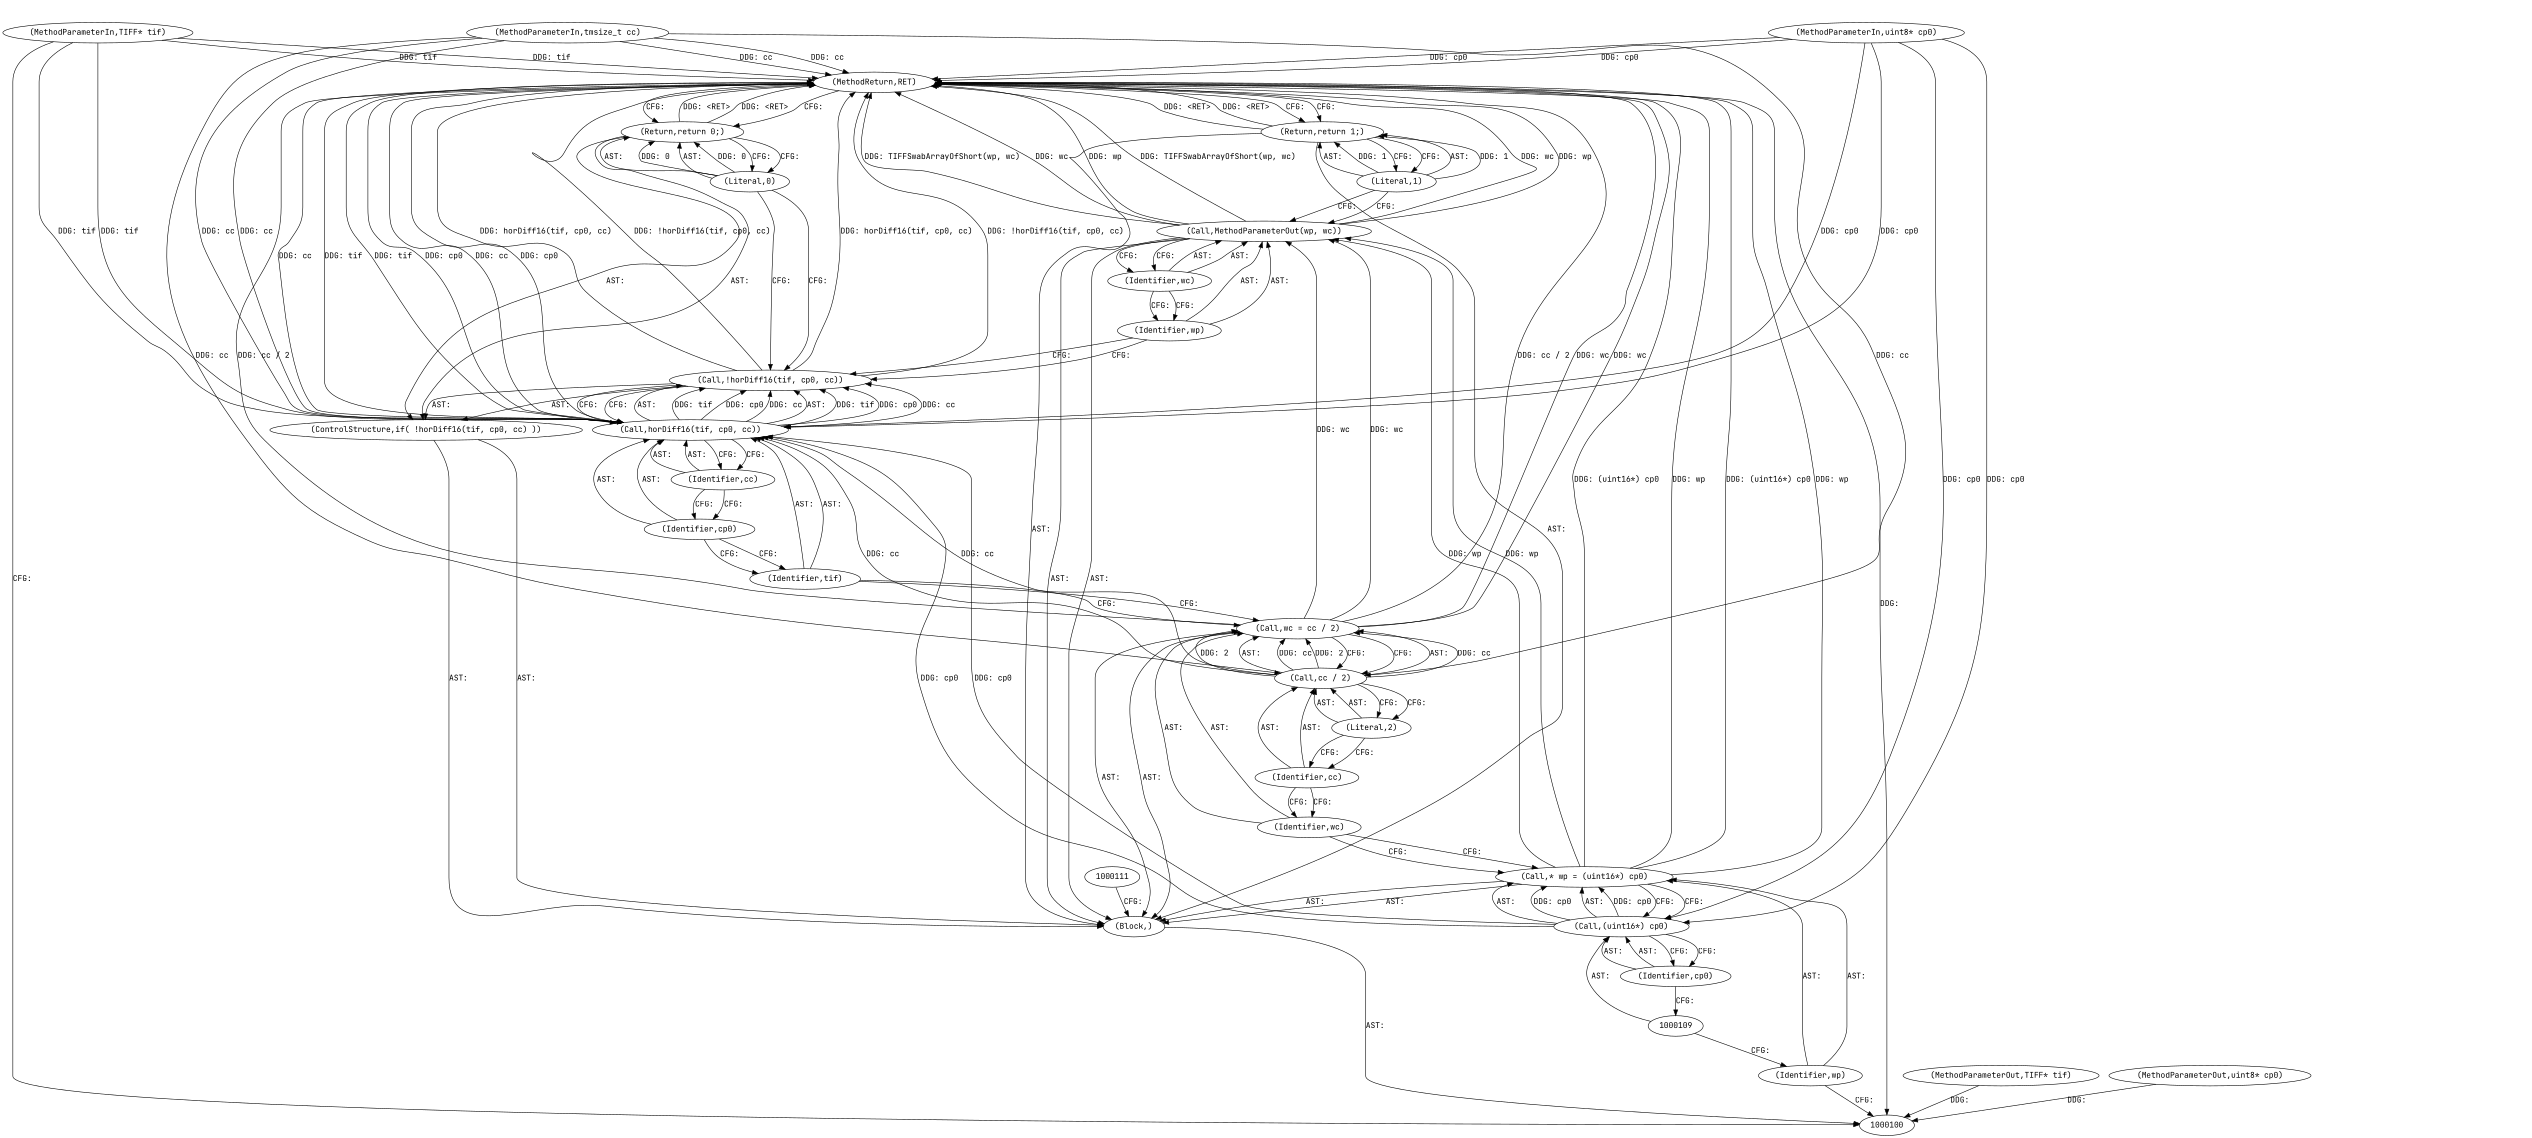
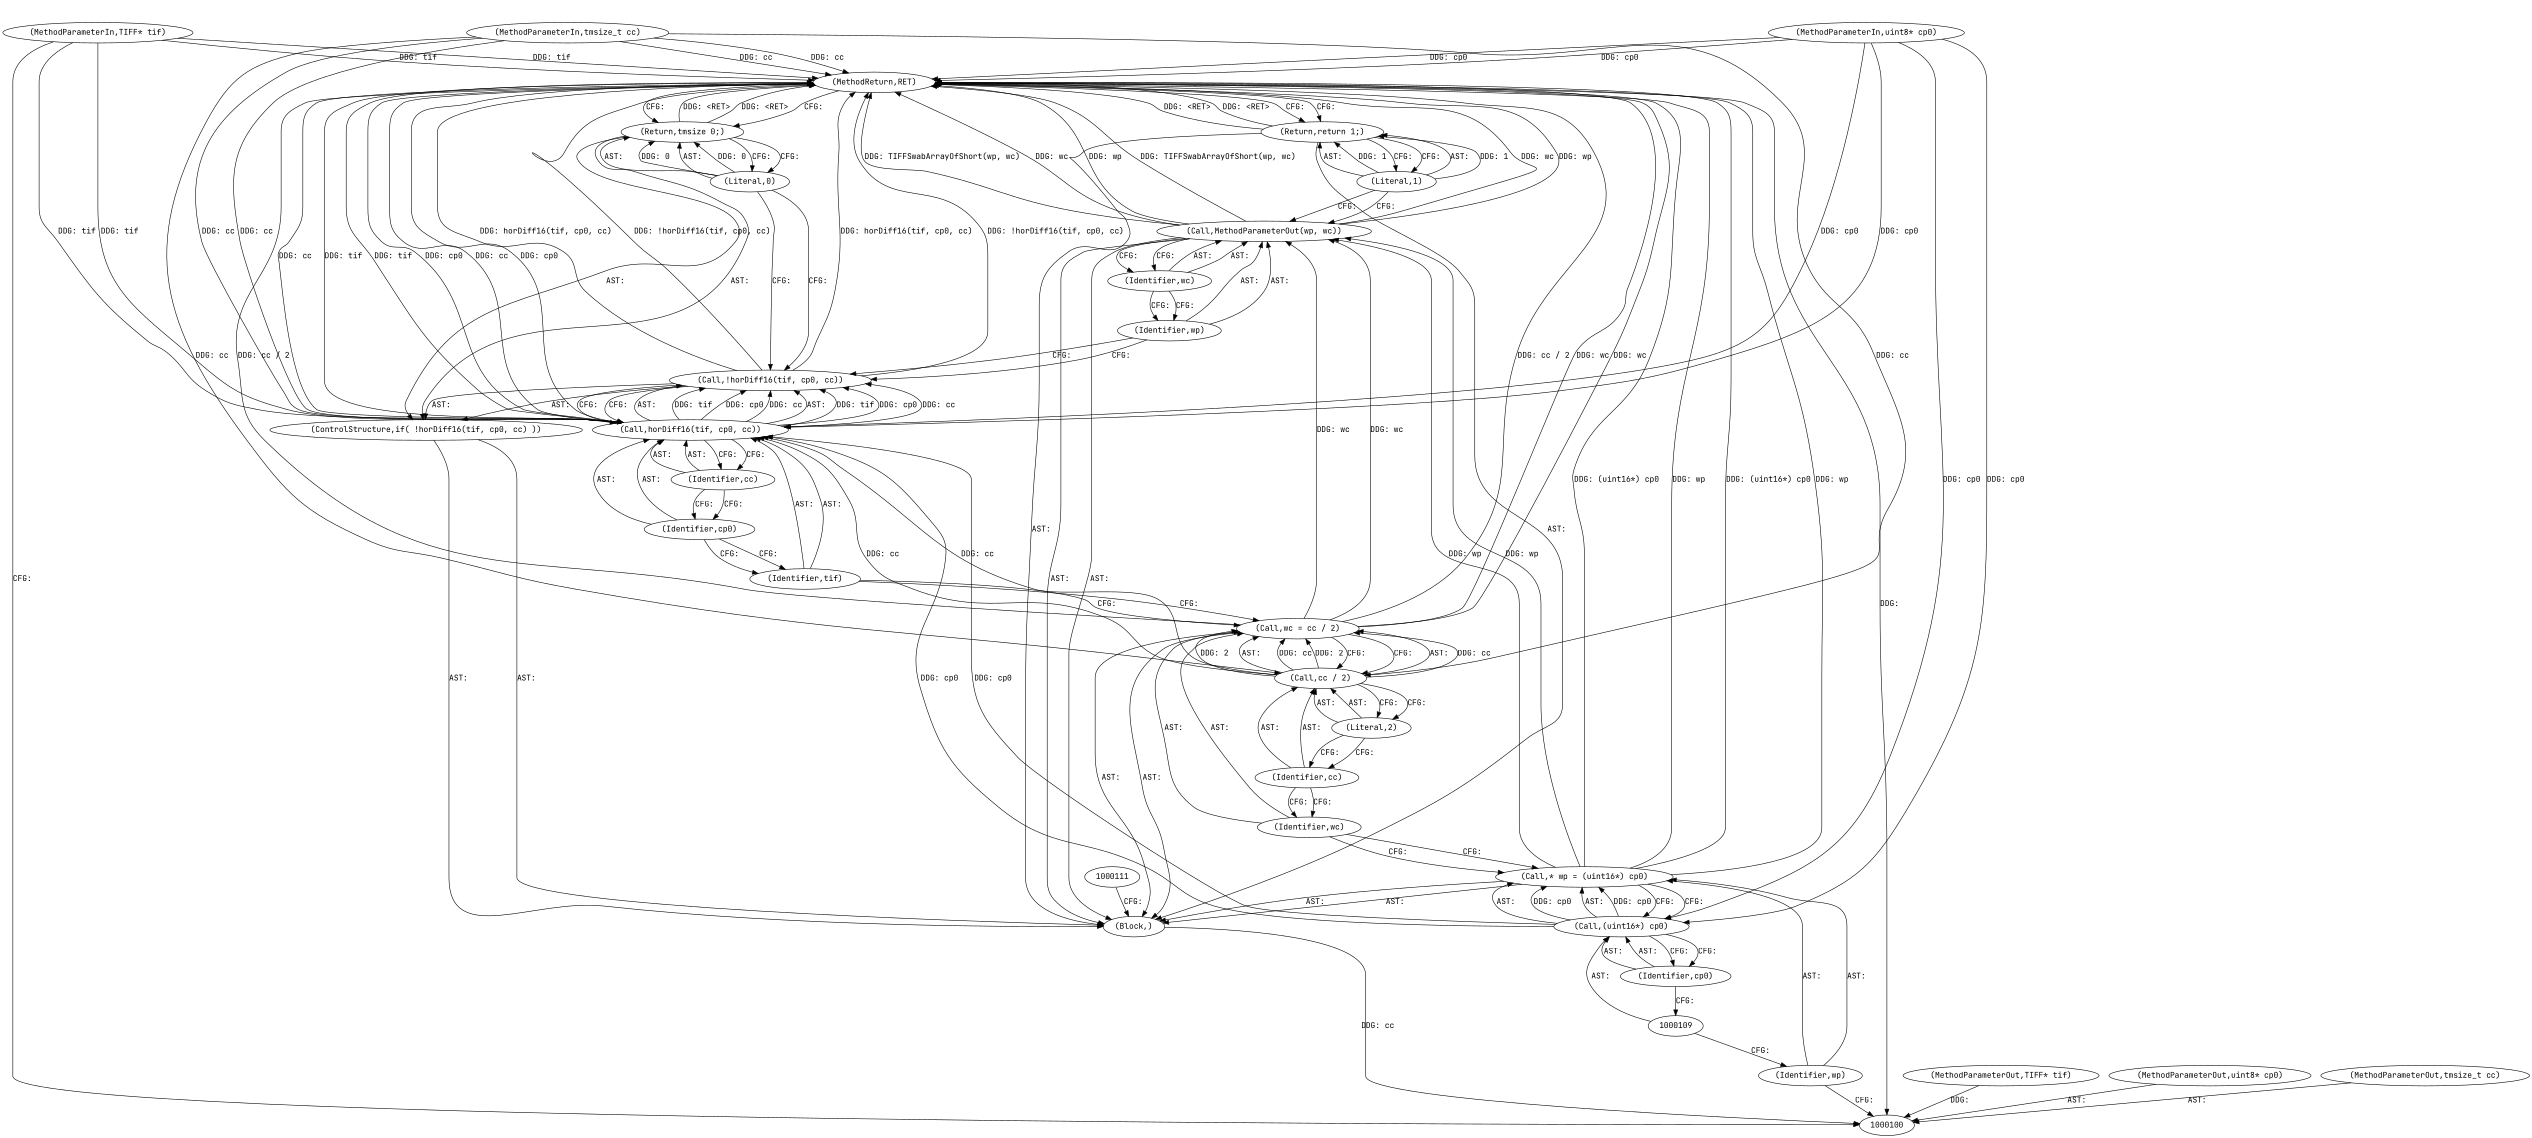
node "(Return,return 0;)": label "(Return,return 0;)" -> "(Return,tmsize 0;)"
edge "(Block,)" -> "1000100": label "AST: " -> "DDG: cc"
node "(MethodParameterOut,tmsize_t cc)": added
edge "(MethodParameterOut,uint8* cp0)" -> "1000100": label "DDG: " -> "AST: "
